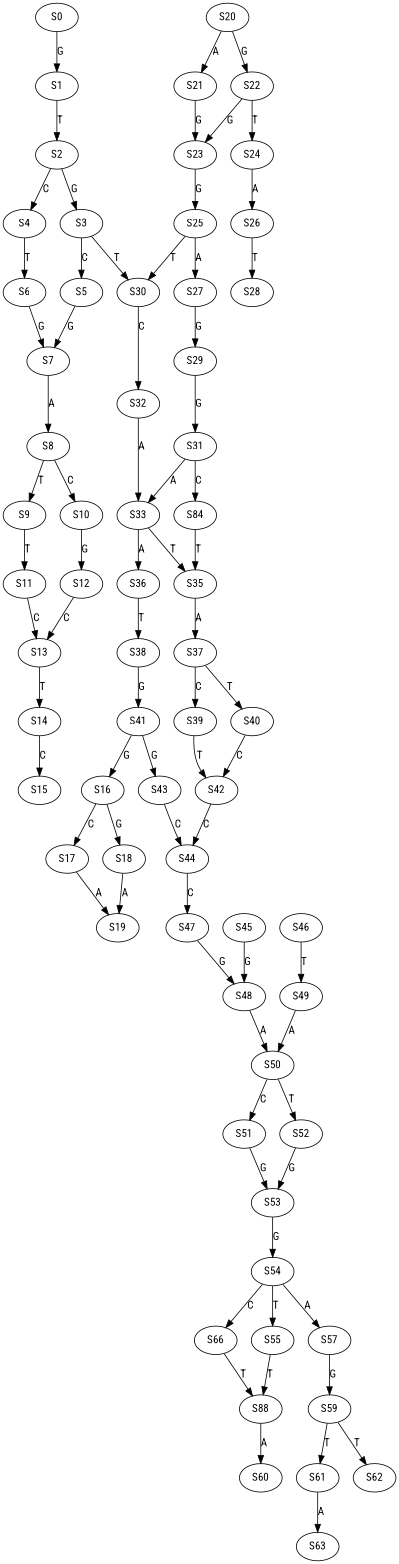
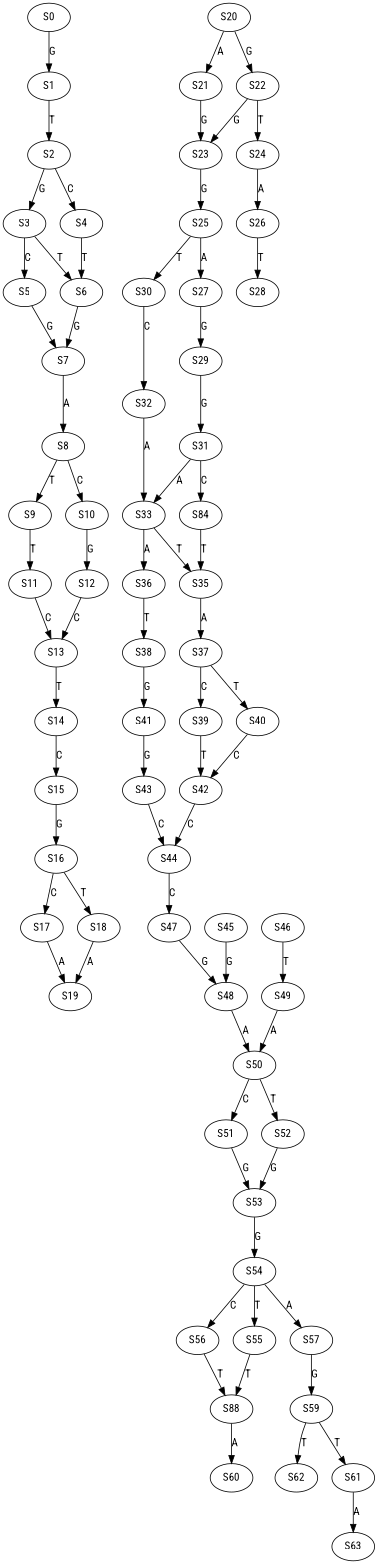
edge "S3" -> "S30": now "S3" -> "S6"
edge "S41" -> "S16": now "S15" -> "S16"
edge "S16" -> "S18": label "G" -> "T"
node "S66": label "S66" -> "S56"
